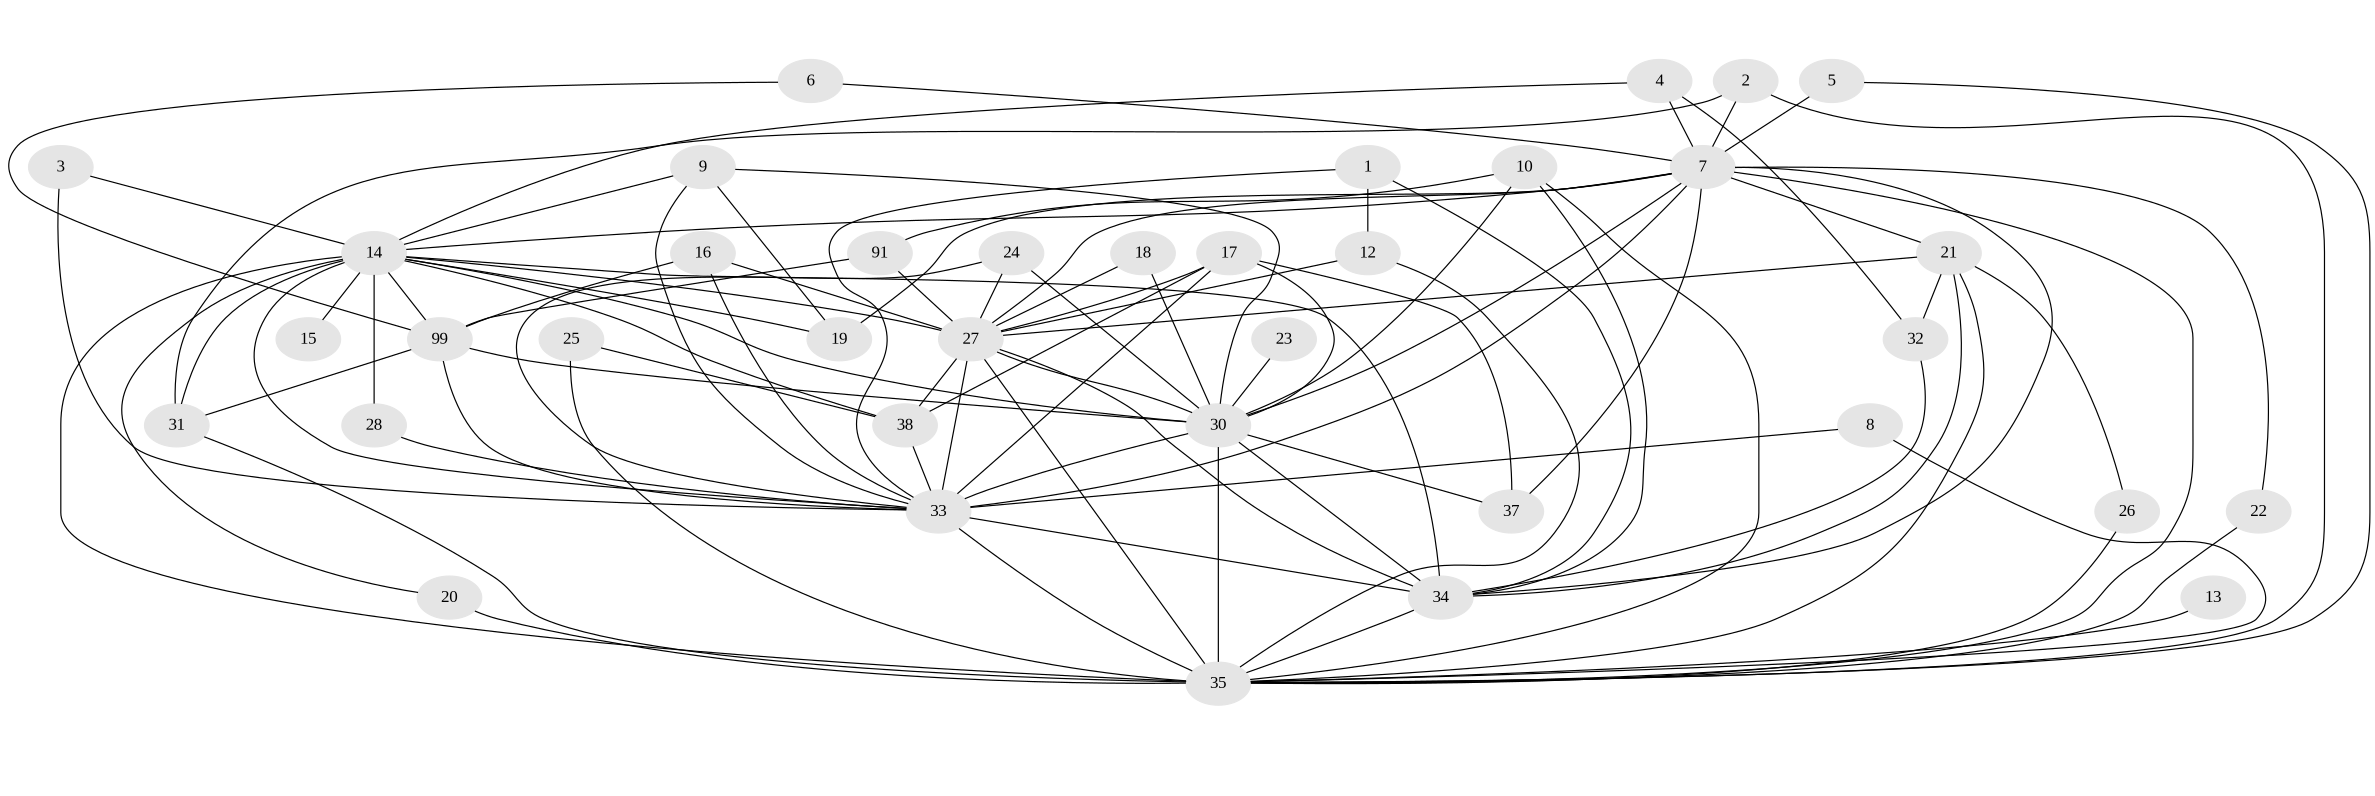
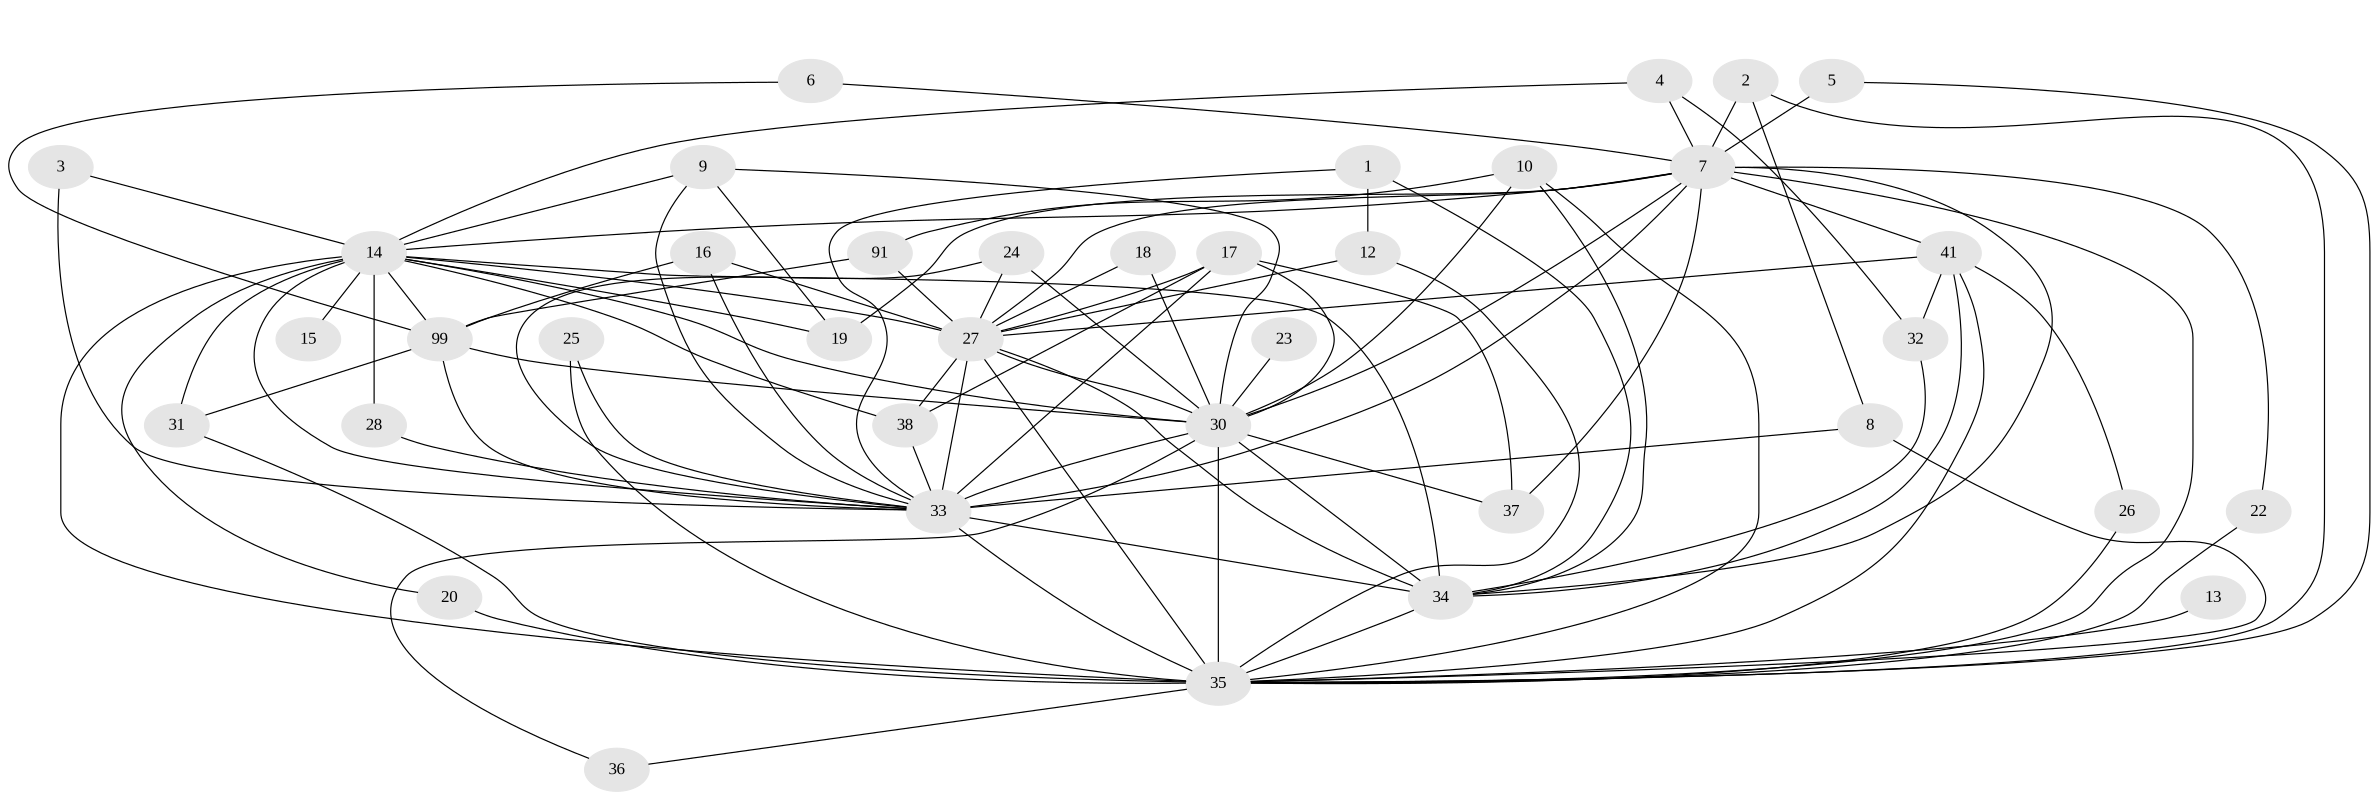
edge "2" -- "31": now "2" -- "8"
node "21": label "21" -> "41"
edge "25" -- "38": now "25" -- "33"
node "36": added
